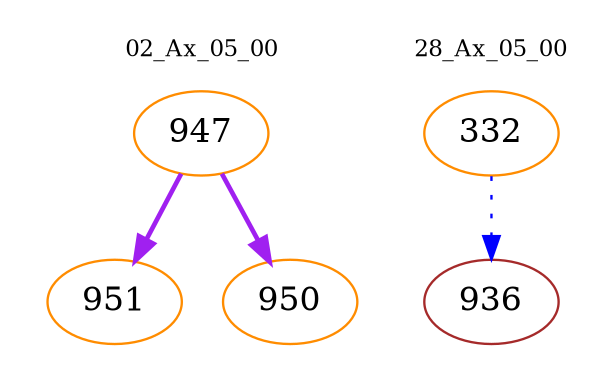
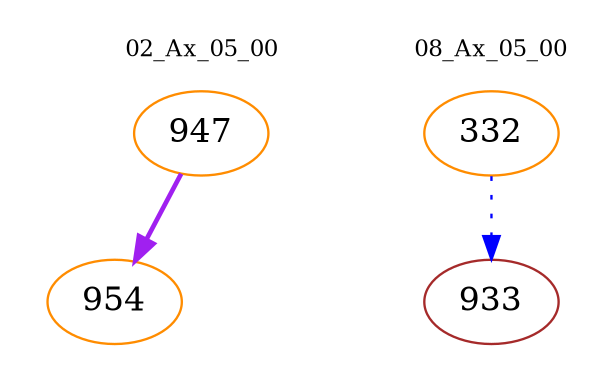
cluster "28_Ax_05_00": label "28_Ax_05_00" -> "08_Ax_05_00"
node "951": label "951" -> "954"
node "950": removed
node "936": label "936" -> "933"
